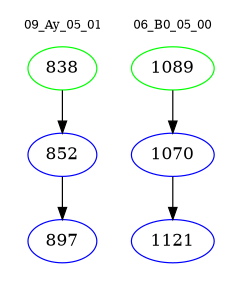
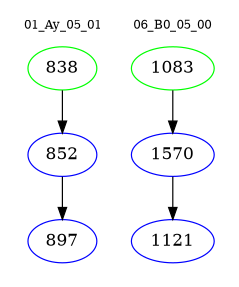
cluster "09_Ay_05_01": label "09_Ay_05_01" -> "01_Ay_05_01"
node "1089": label "1089" -> "1083"
node "1070": label "1070" -> "1570"
